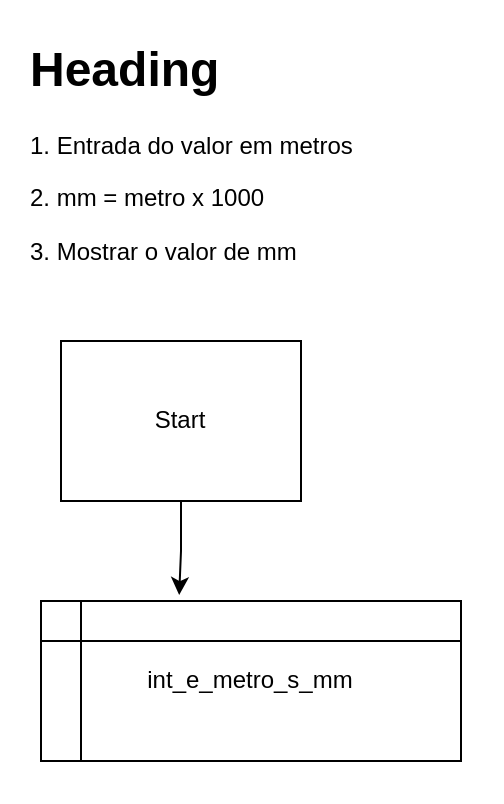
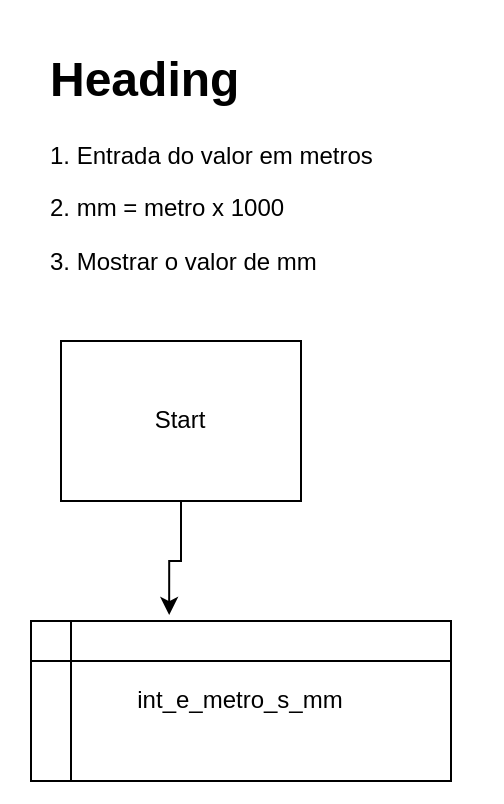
node "Heading1. Entrada do valor em metros 2. mm = metro x 1000 3. Mostrar o valor de mm": moved (211, 151) -> (231, 161)
node "int_e_metro_s_mm": moved (251, 681) -> (241, 701)
